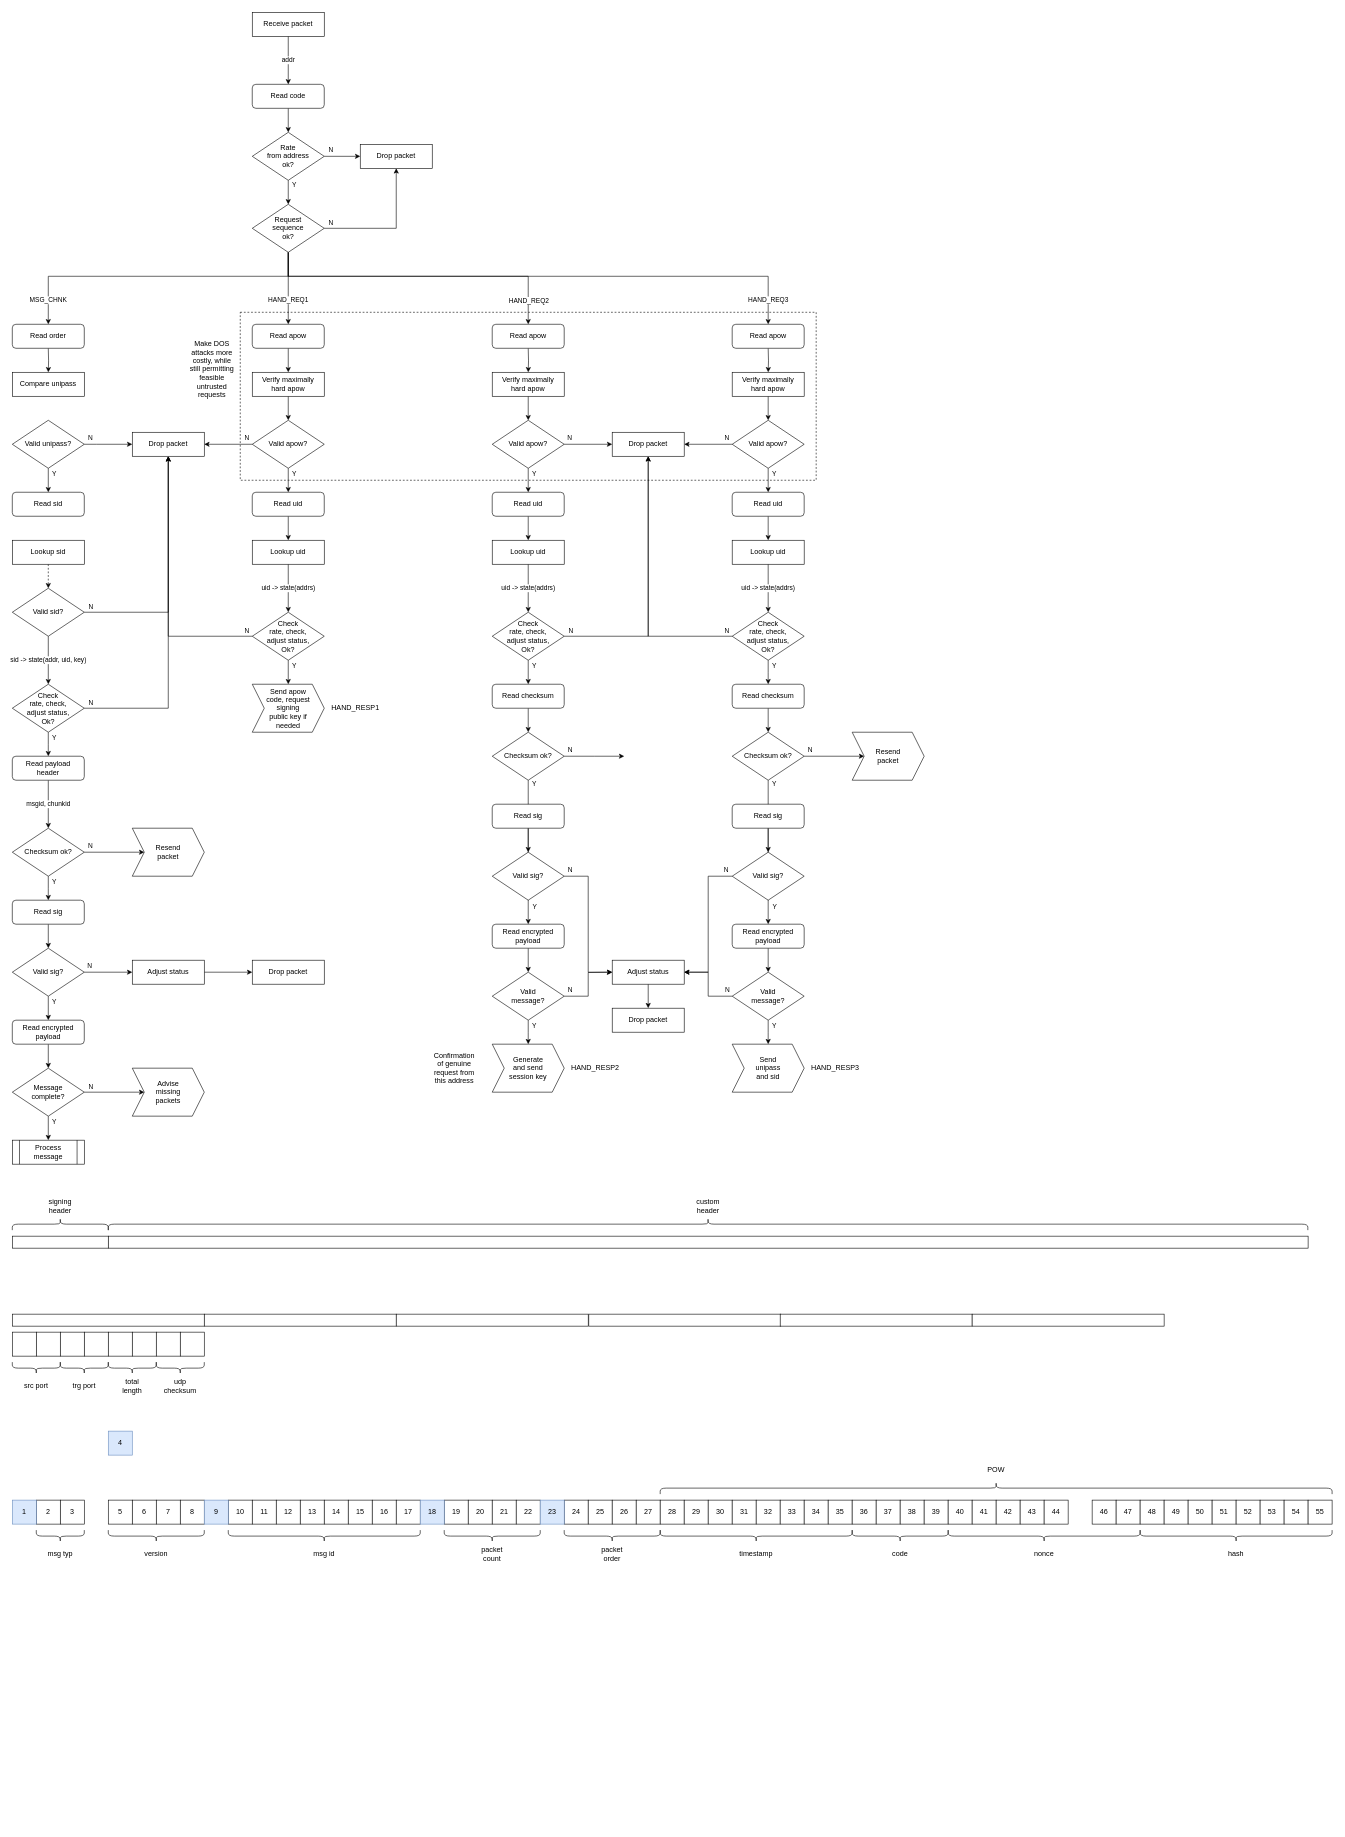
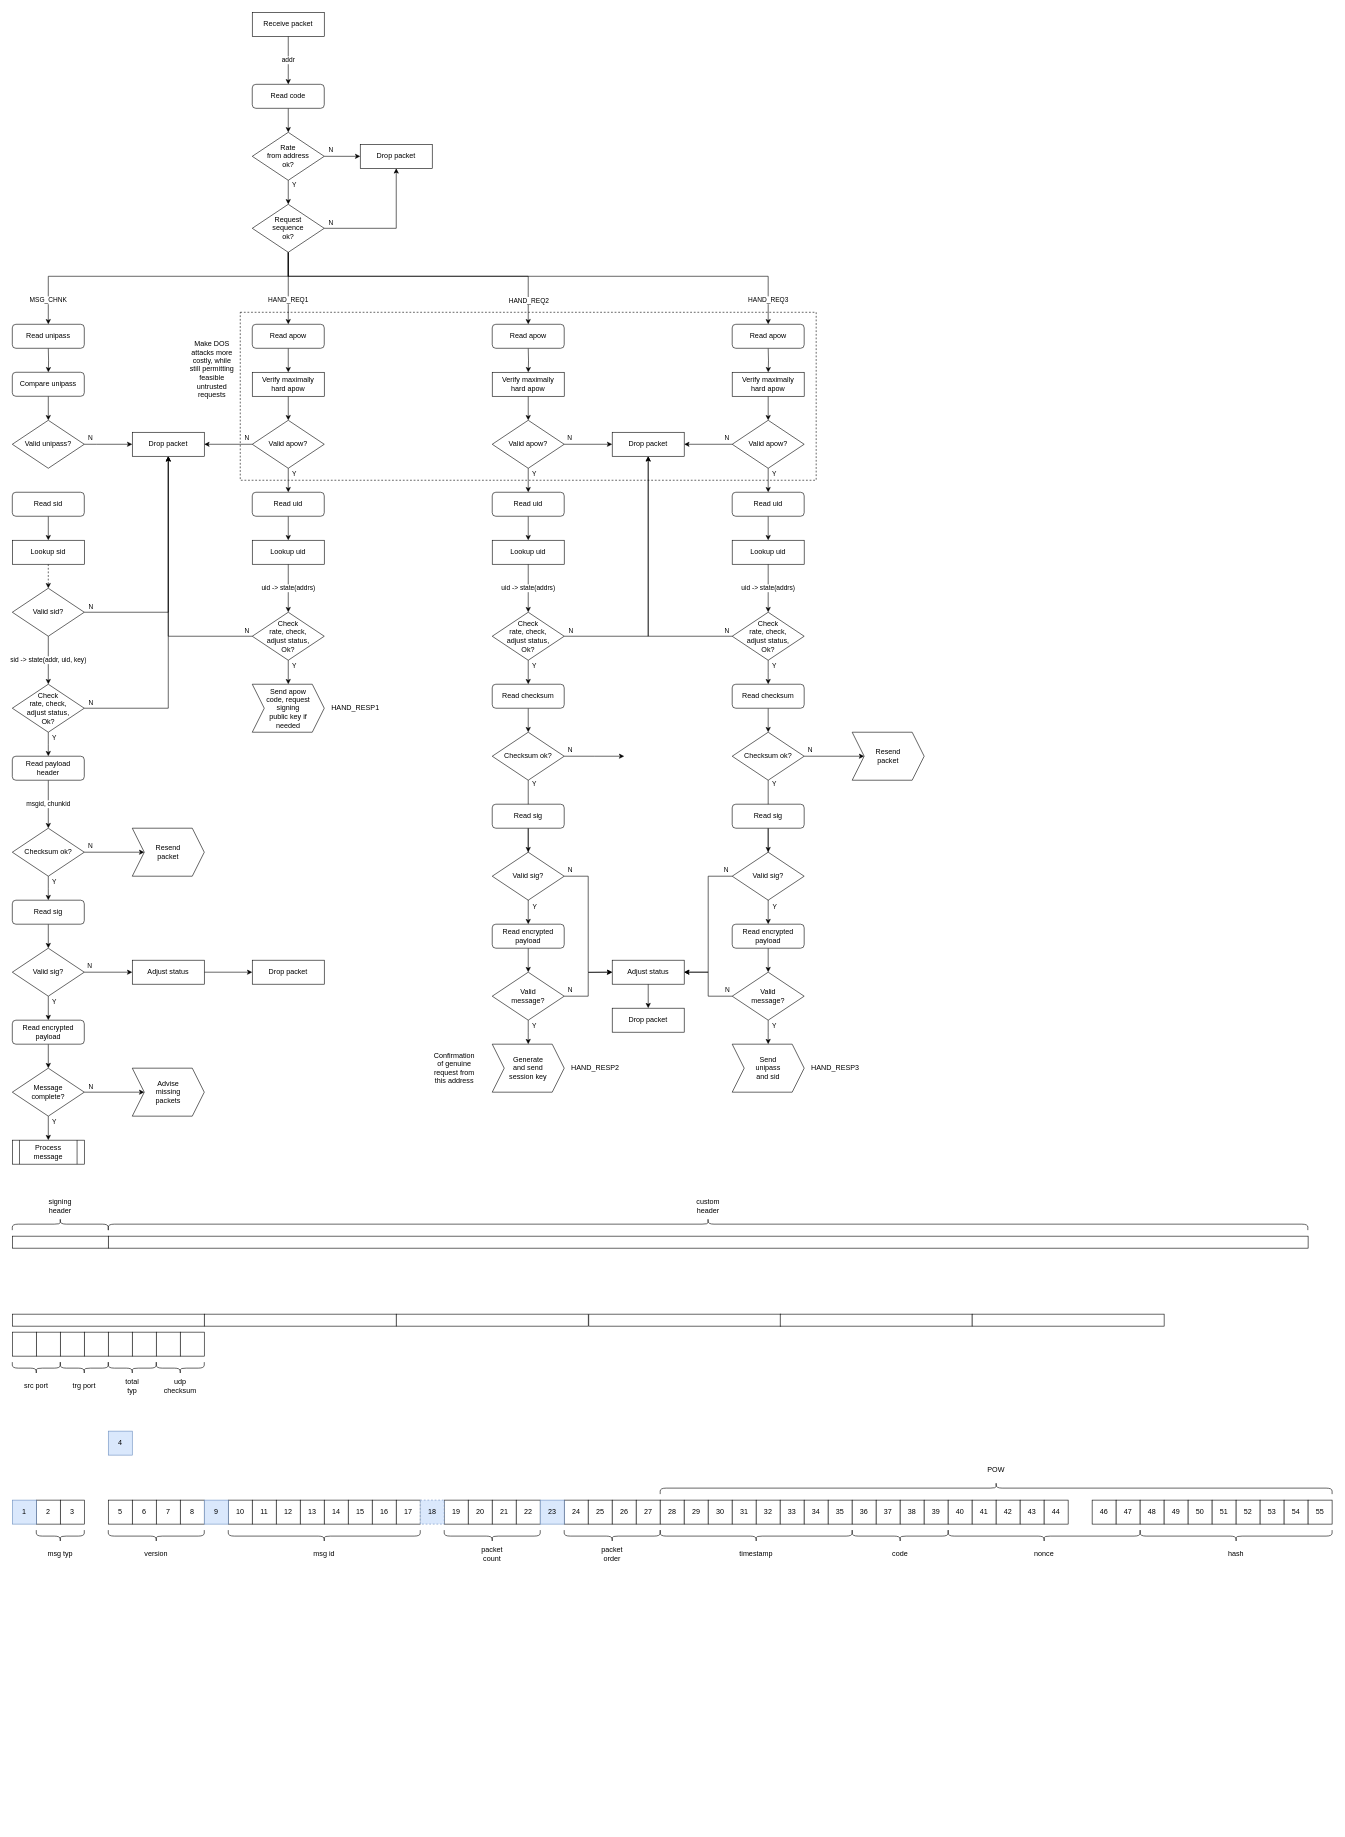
node "Read order": label "Read order" -> "Read unipass"
node "Compare unipass": shape rectangle -> rounded rectangle
edge "Compare unipass" -> "Valid unipass?": added
edge "Valid unipass?" -> "Read sid": removed, label "Y"
edge "Read sid" -> "Lookup sid": added
node "total length": label "total length" -> "total typ"
node "18": style solid -> dashed
